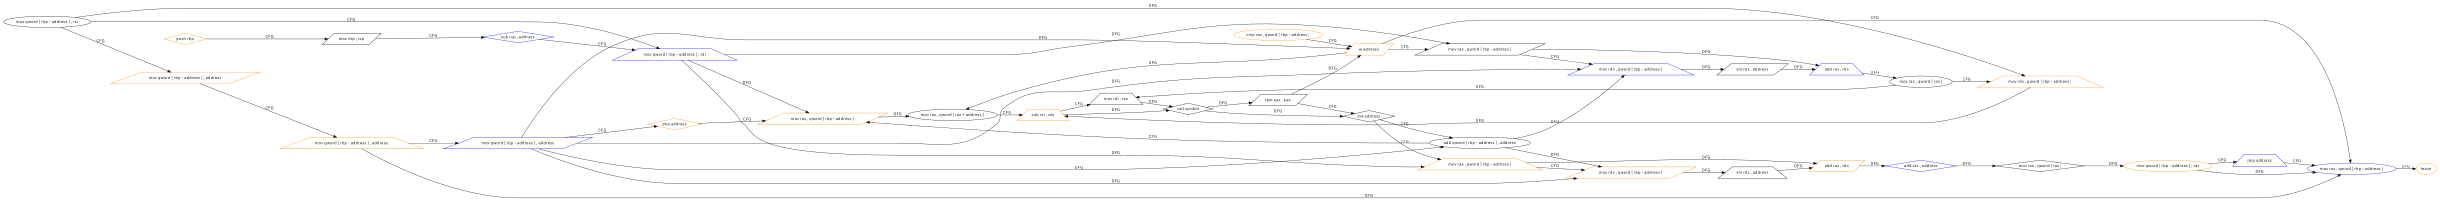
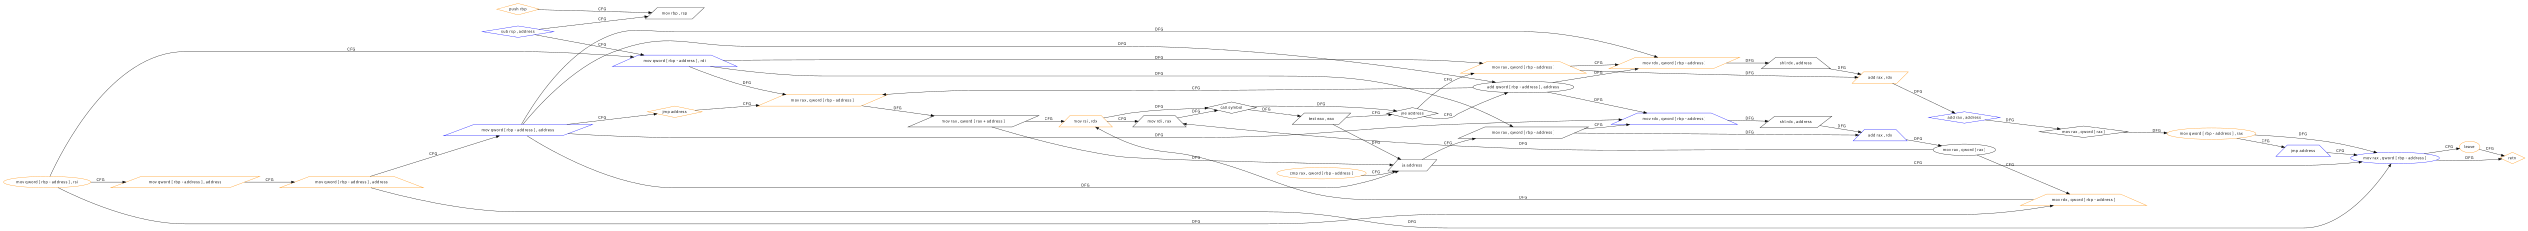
node "mov qword [ rbp - address ] , rsi": color black -> darkorange
edge "mov rbp , rsp" -> "sub rsp , address": reversed
node "ja address": color darkorange -> black
edge "ja address" -> "mov rax , qword [ rax + address ]": reversed
node "mov rax , qword [ rax + address ]": shape ellipse -> parallelogram
node "sub rsi , rdx": label "sub rsi , rdx" -> "mov rsi , rdx"
node "retn": added
